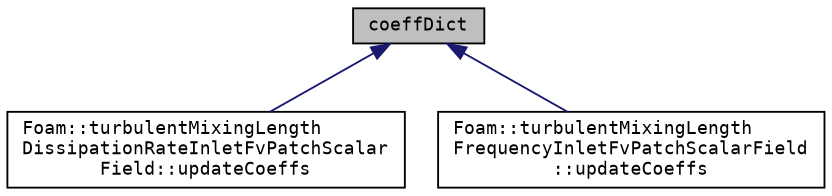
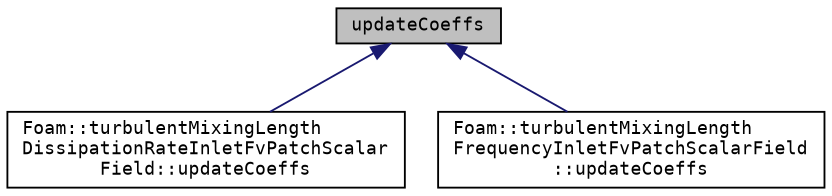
node "coeffDict": label "coeffDict" -> "updateCoeffs"
